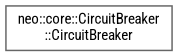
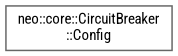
node "neo::core::CircuitBreaker ::CircuitBreaker": label "neo::core::CircuitBreaker ::CircuitBreaker" -> "neo::core::CircuitBreaker ::Config"
